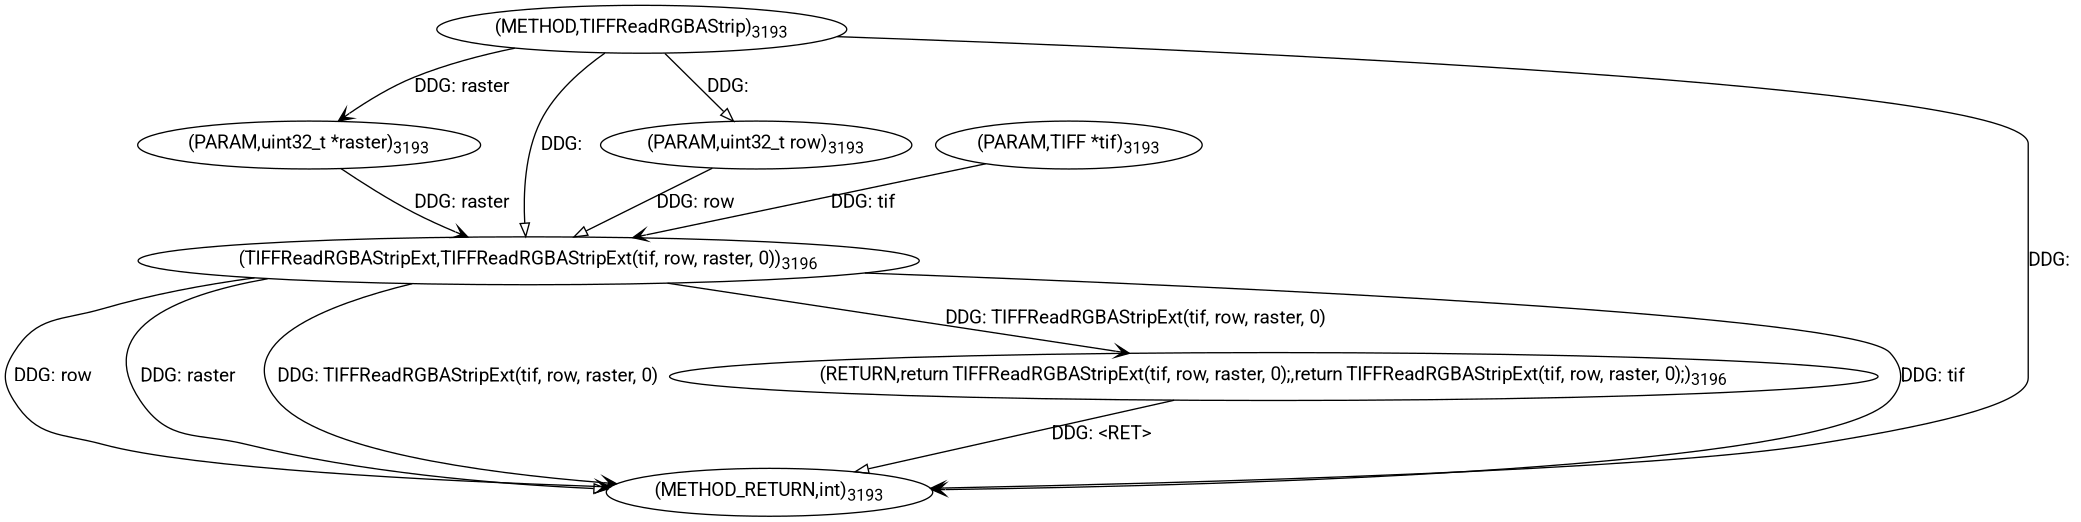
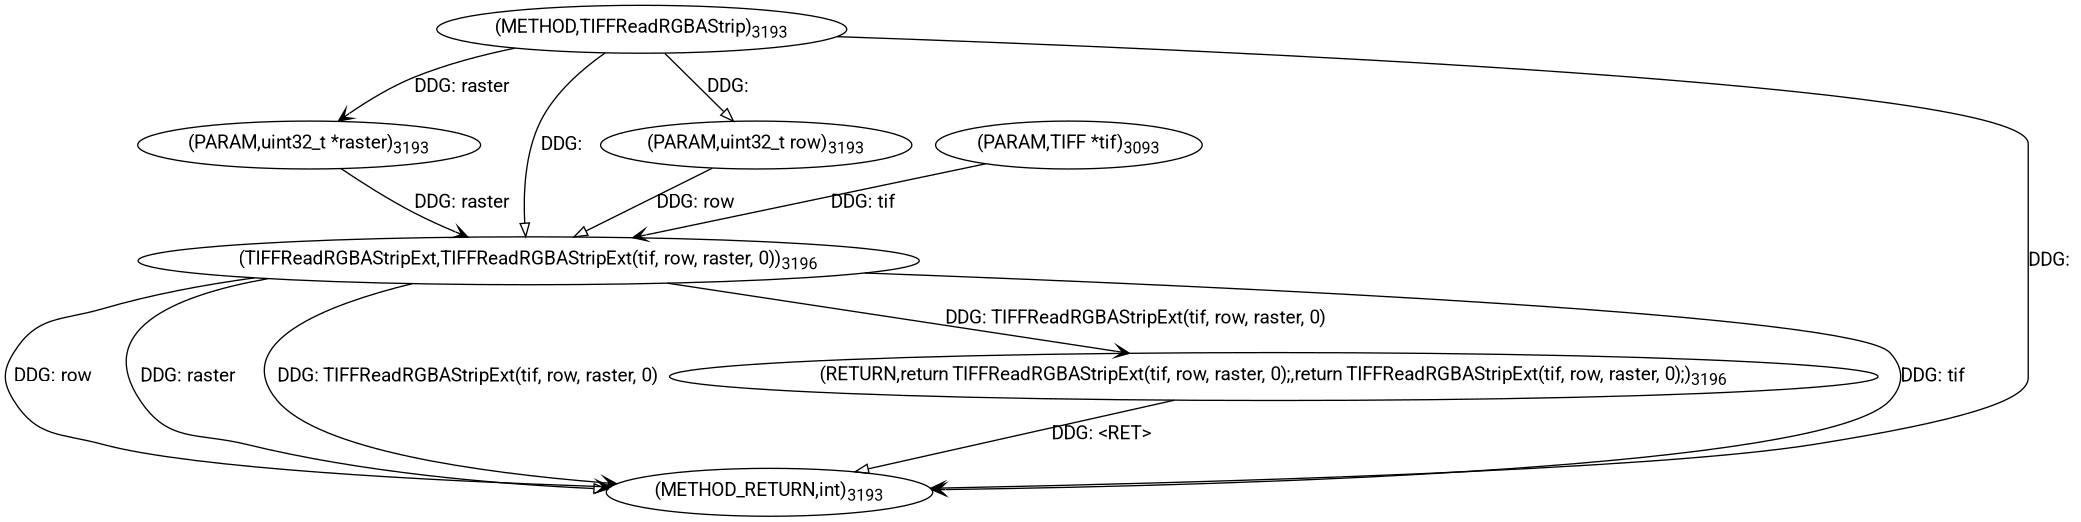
node "(PARAM,TIFF *tif)": text "3193" -> "3093"
